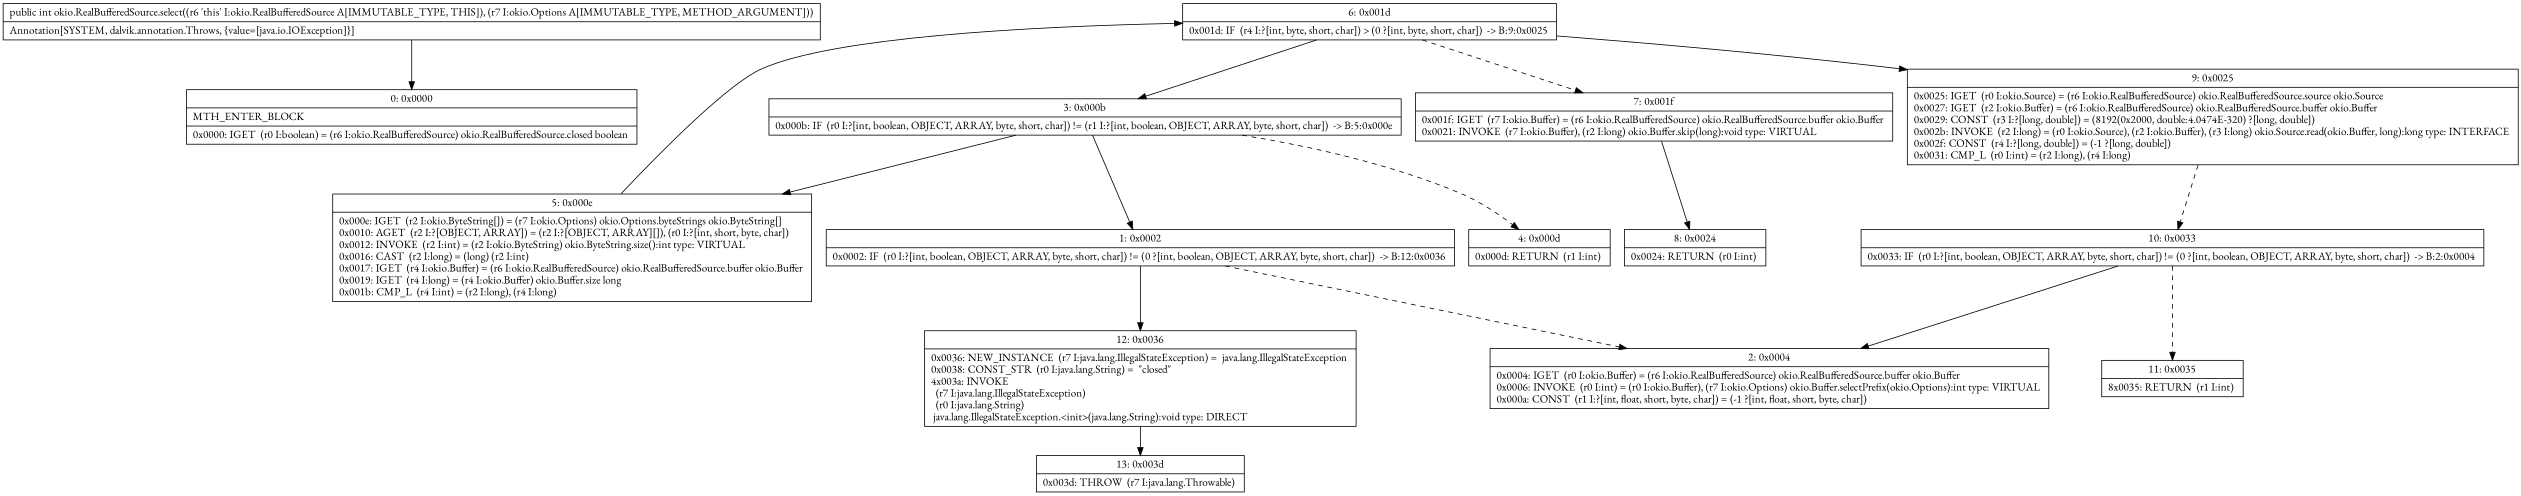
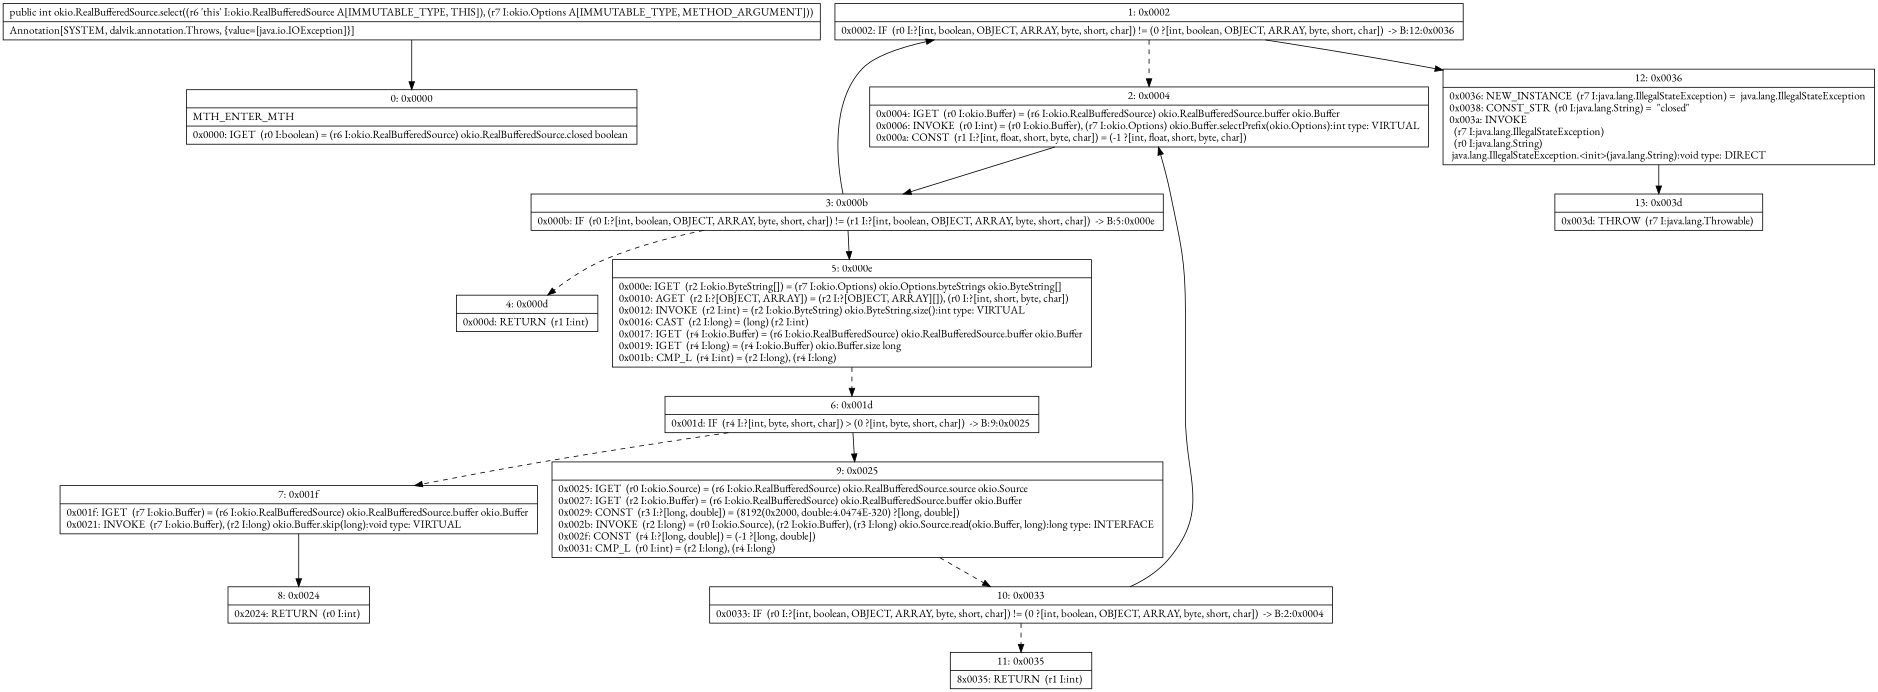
edge "5: 0x000e" -> "6: 0x001d": style solid -> dashed
edge "6: 0x001d" -> "3: 0x000b": now "2: 0x0004" -> "3: 0x000b"
node "0: 0x0000": text "MTH_ENTER_BLOCK" -> "MTH_ENTER_MTH"
node "8: 0x0024": text "0x0024: RETURN  (r0 I:int)" -> "0x2024: RETURN  (r0 I:int)"
node "12: 0x0036": text "4x003a: INVOKE" -> "0x003a: INVOKE"
